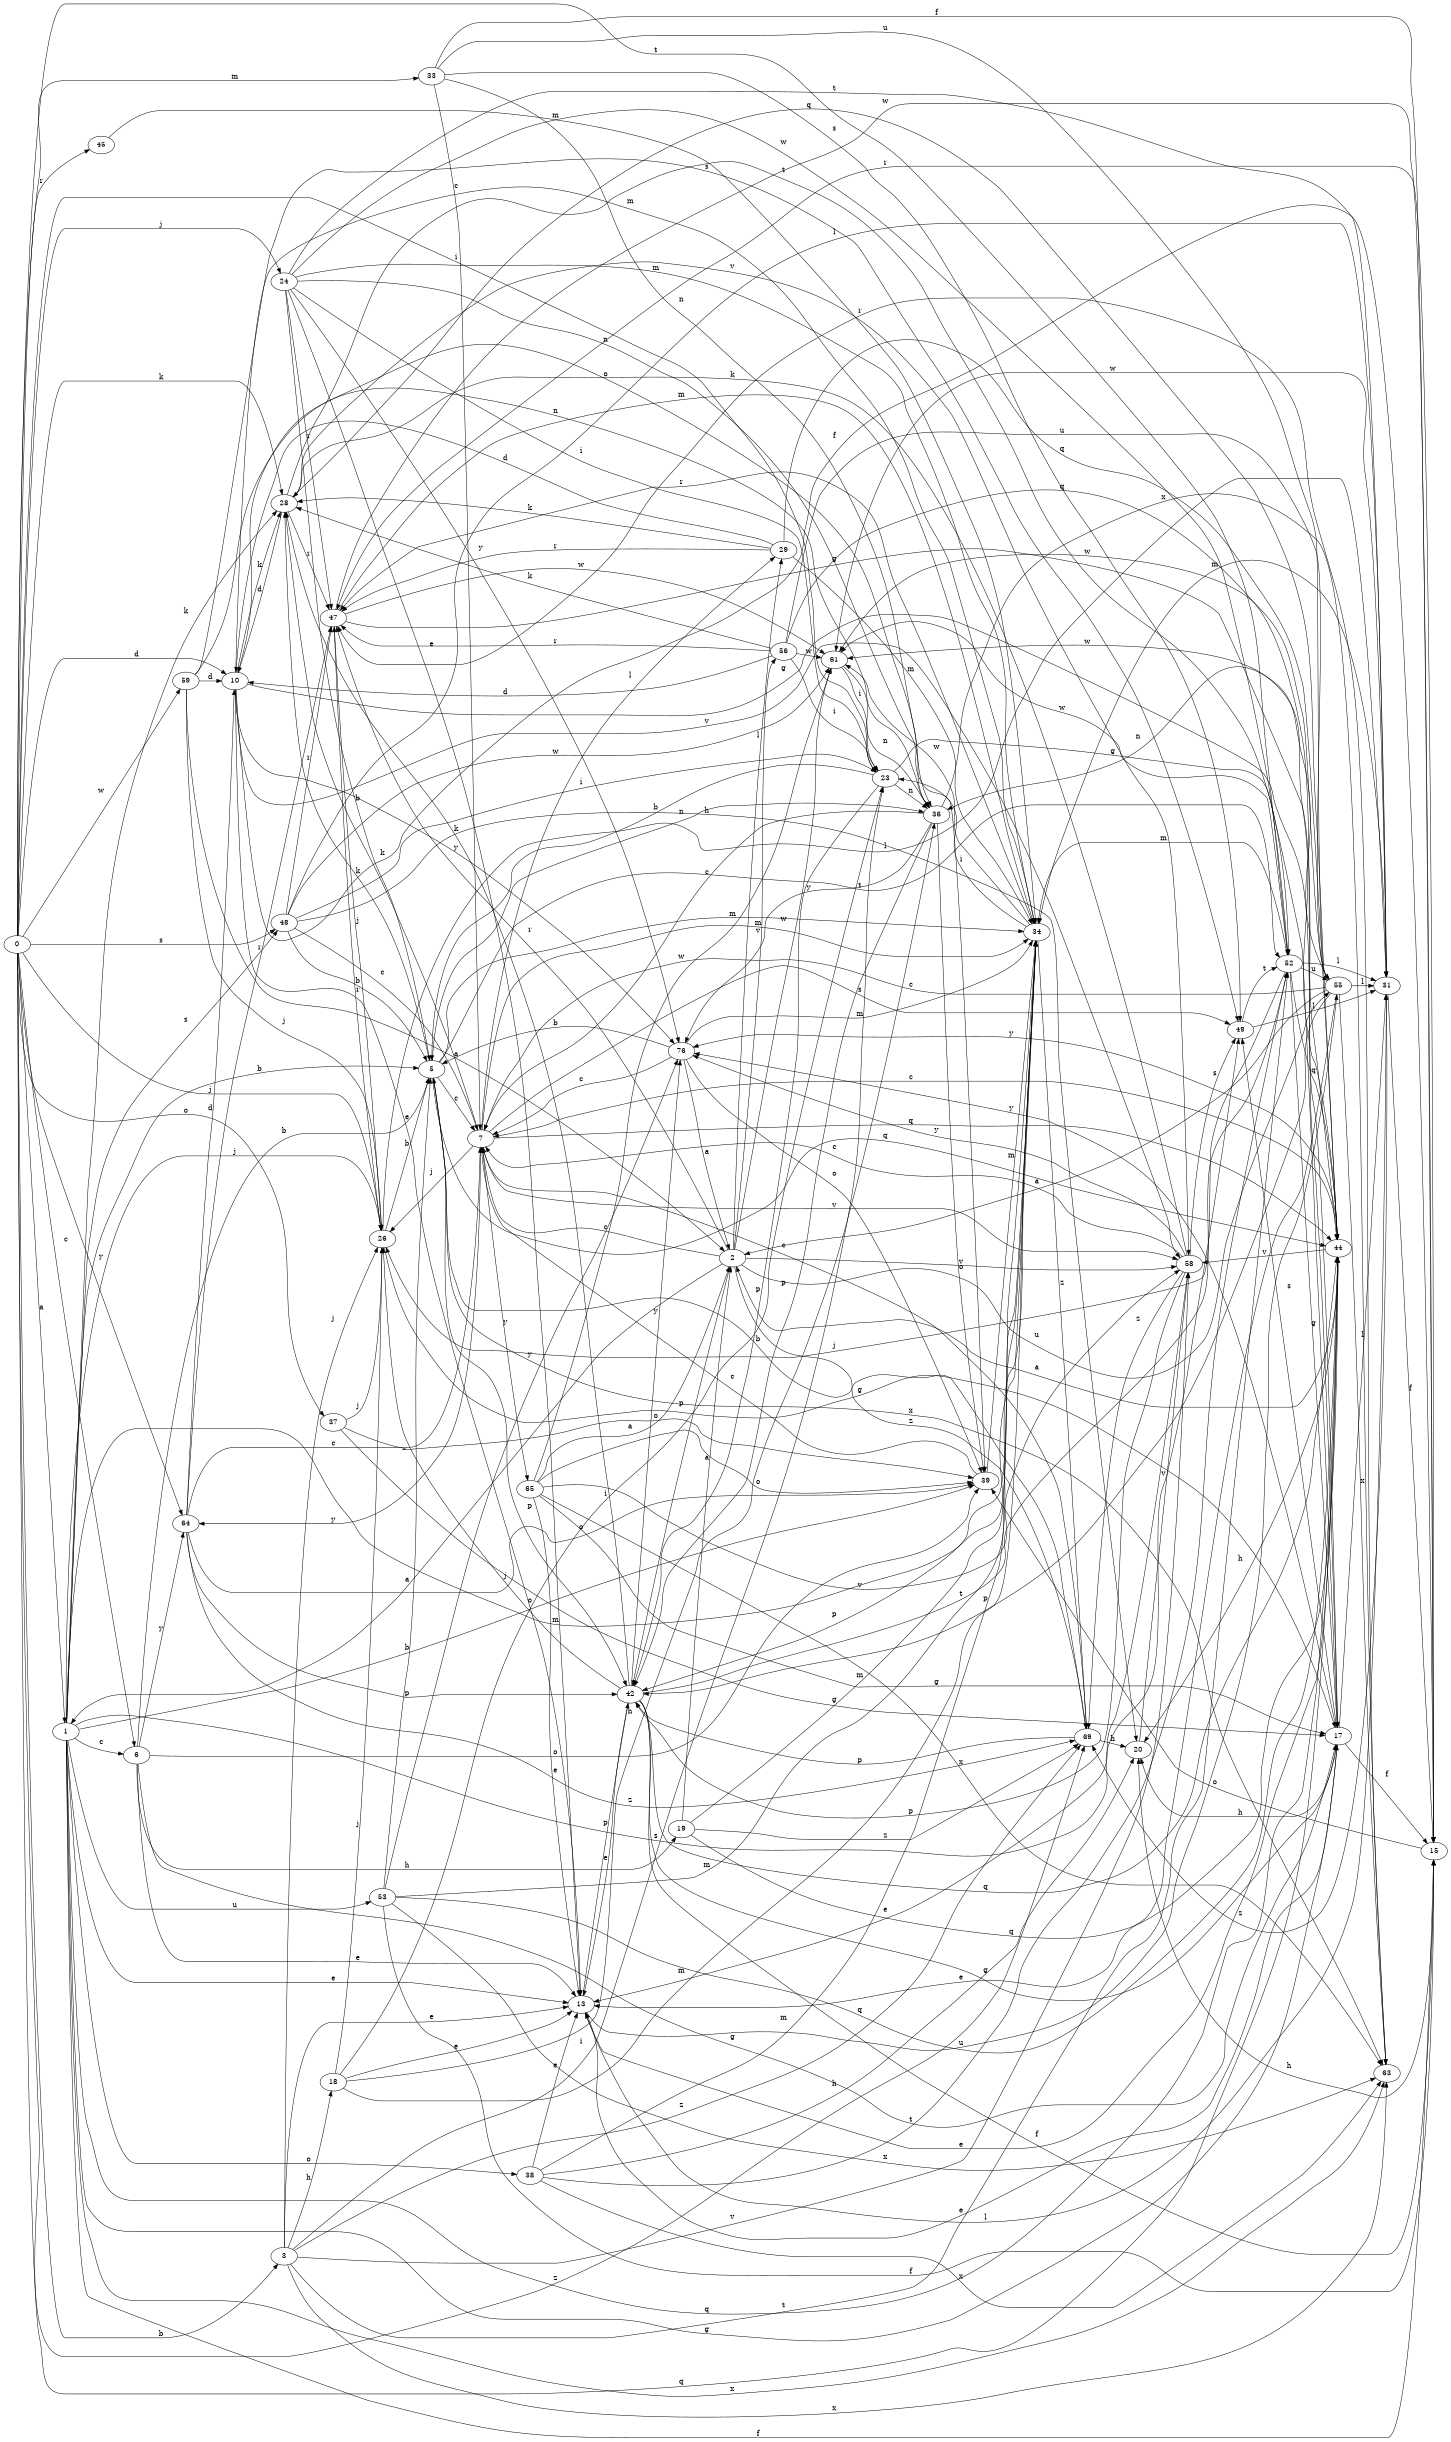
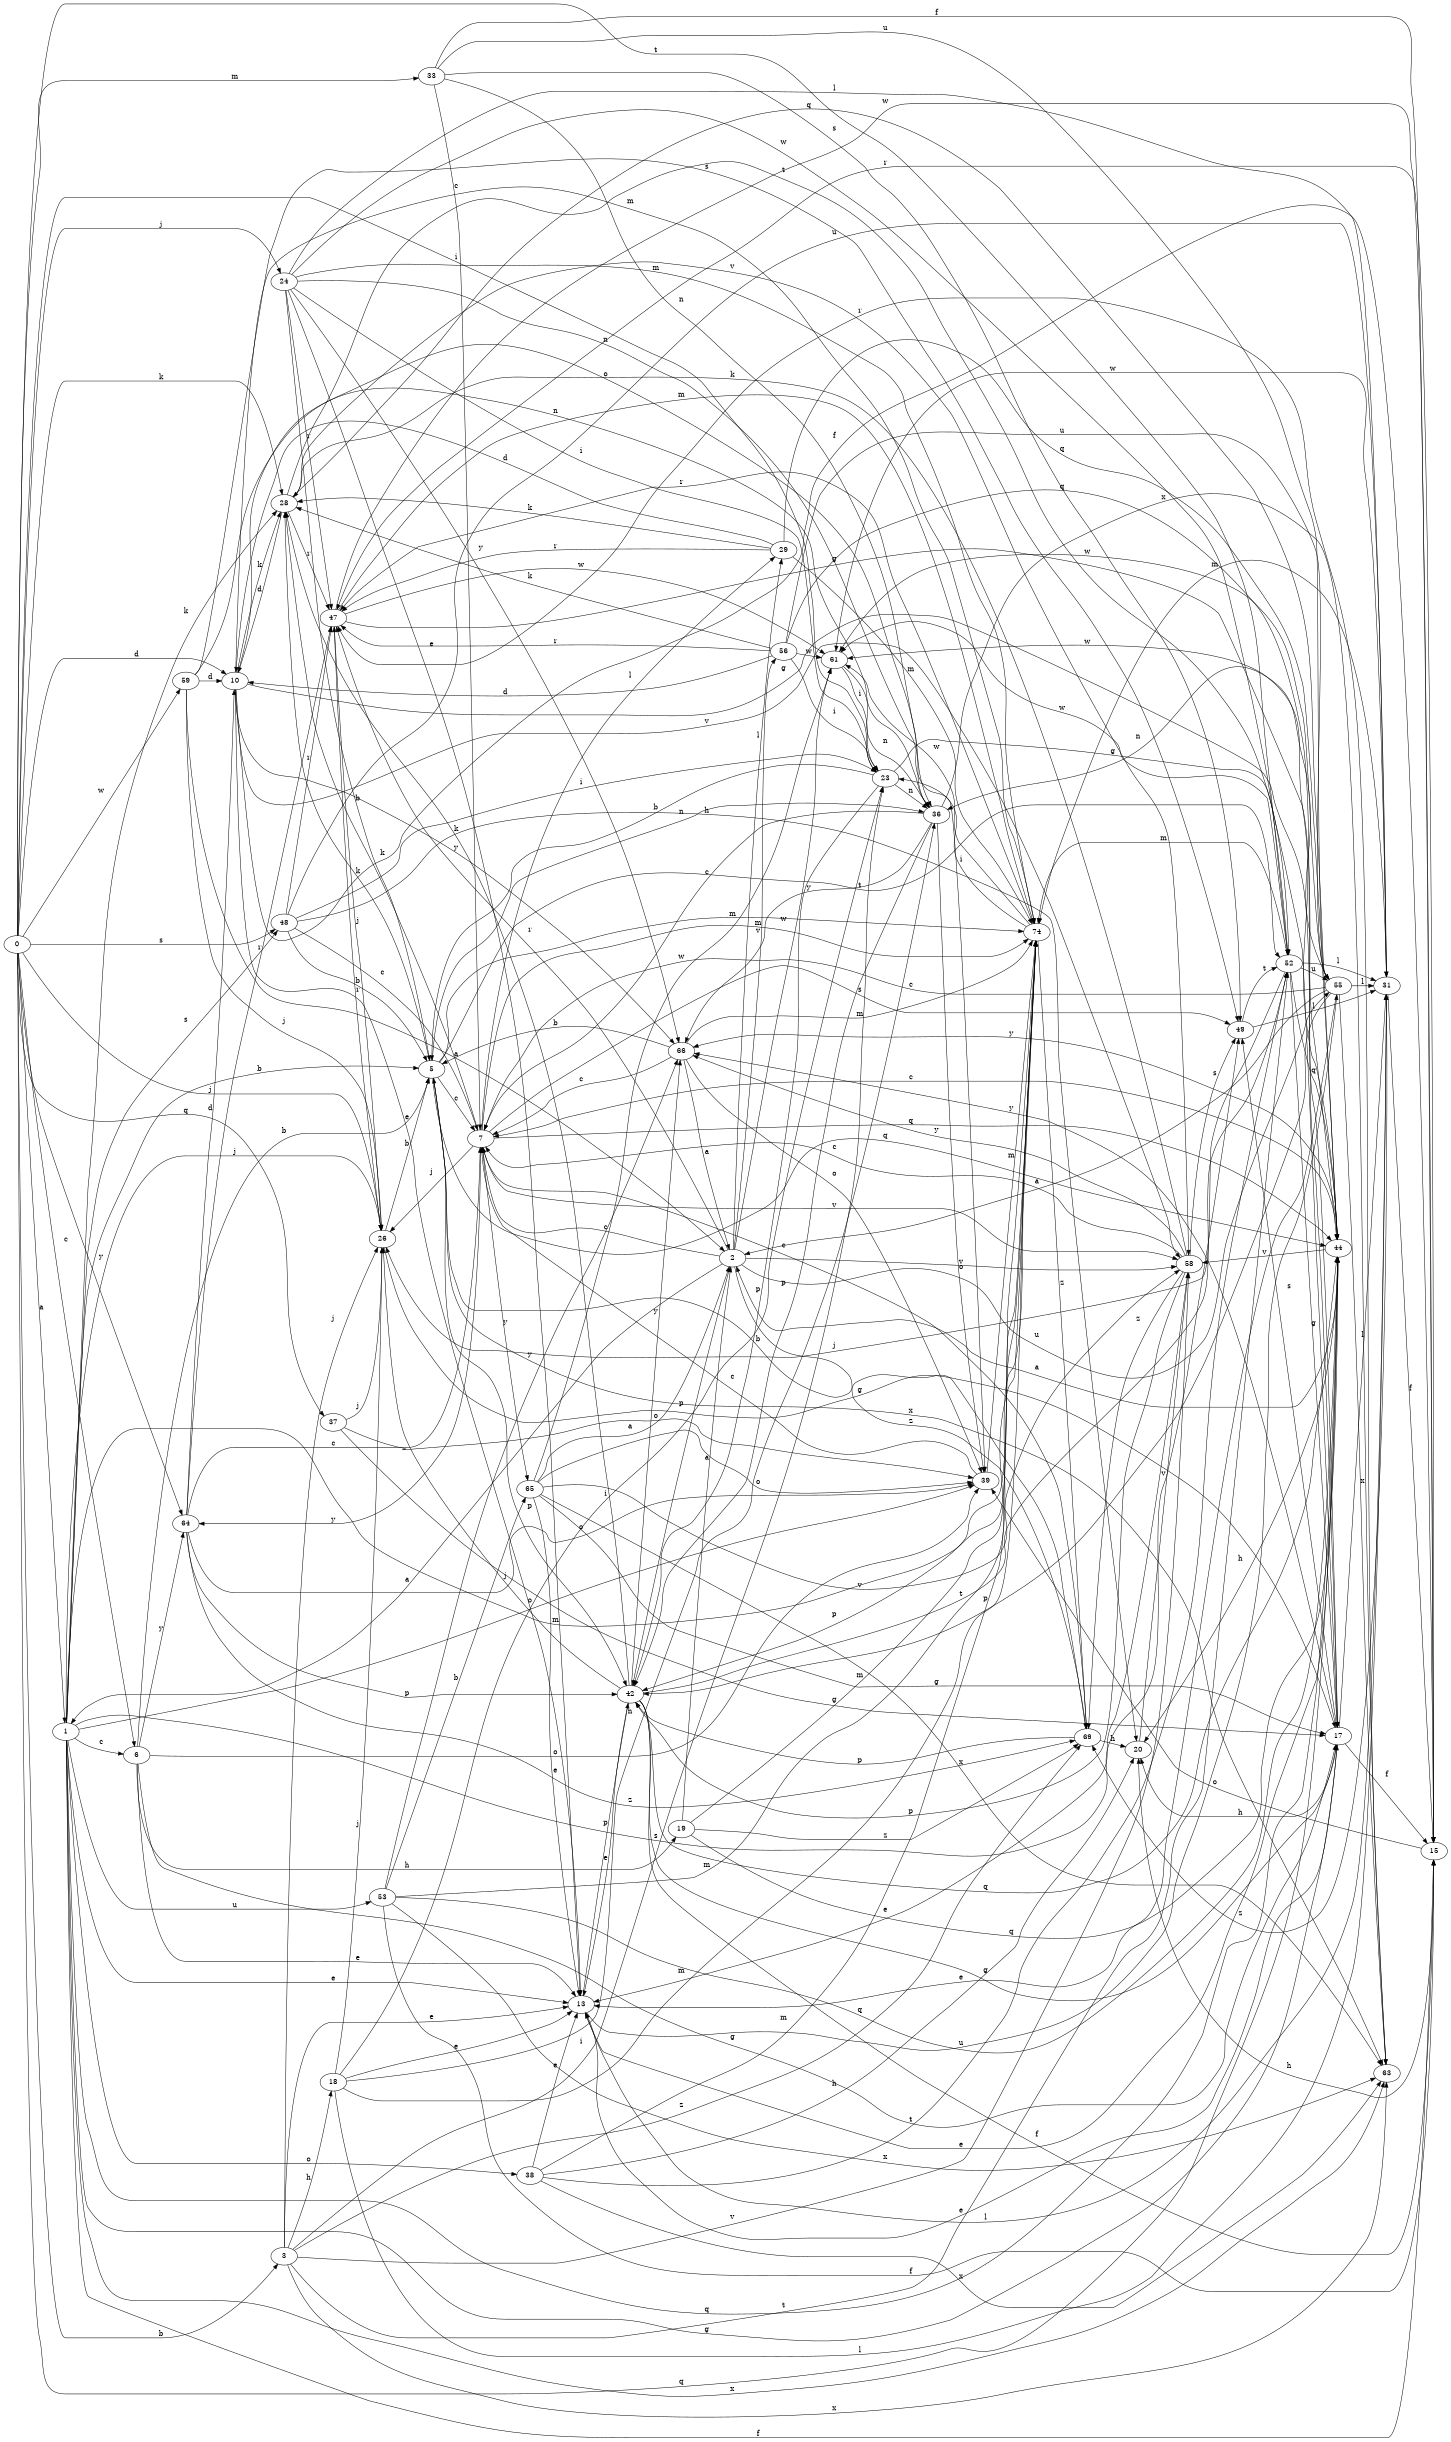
edge "24" -> "31": label "t" -> "l"
node "45": removed
edge "48" -> "31": label "l" -> "u"
edge "26" -> "31": now "18" -> "31"
edge "48" -> "61": removed, label "w"
node "34": label "34" -> "74"
node "76": label "76" -> "66"
edge "0" -> "37": label "o" -> "q"
edge "53" -> "5": now "53" -> "65"
edge "0" -> "69": removed, label "z"
